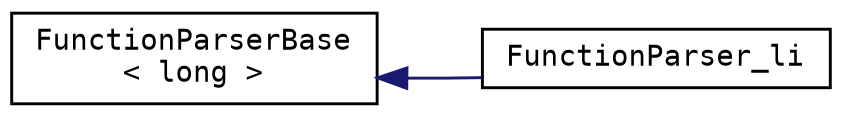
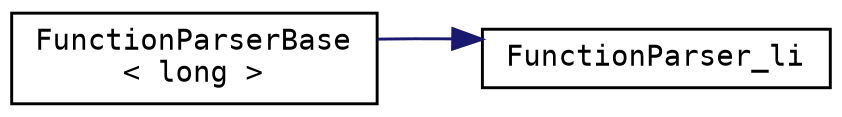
edge "FunctionParser_li" -> "FunctionParserBase < long >": reversed
